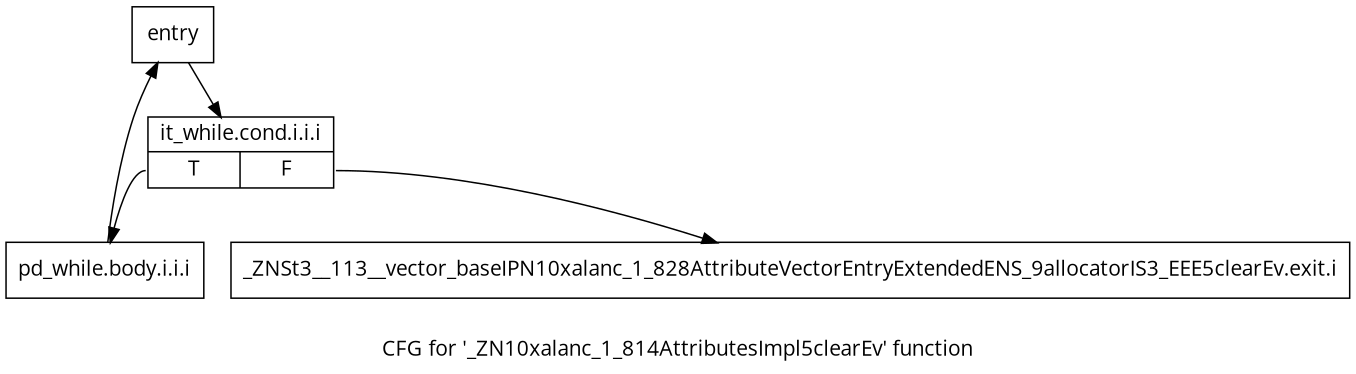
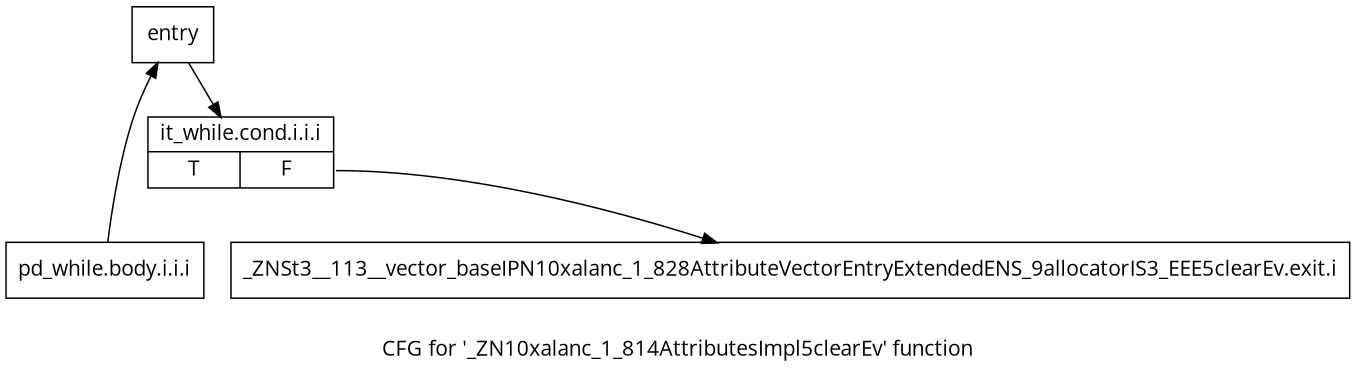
edge "it_while.cond.i.i.i" -> "pd_while.body.i.i.i": removed
